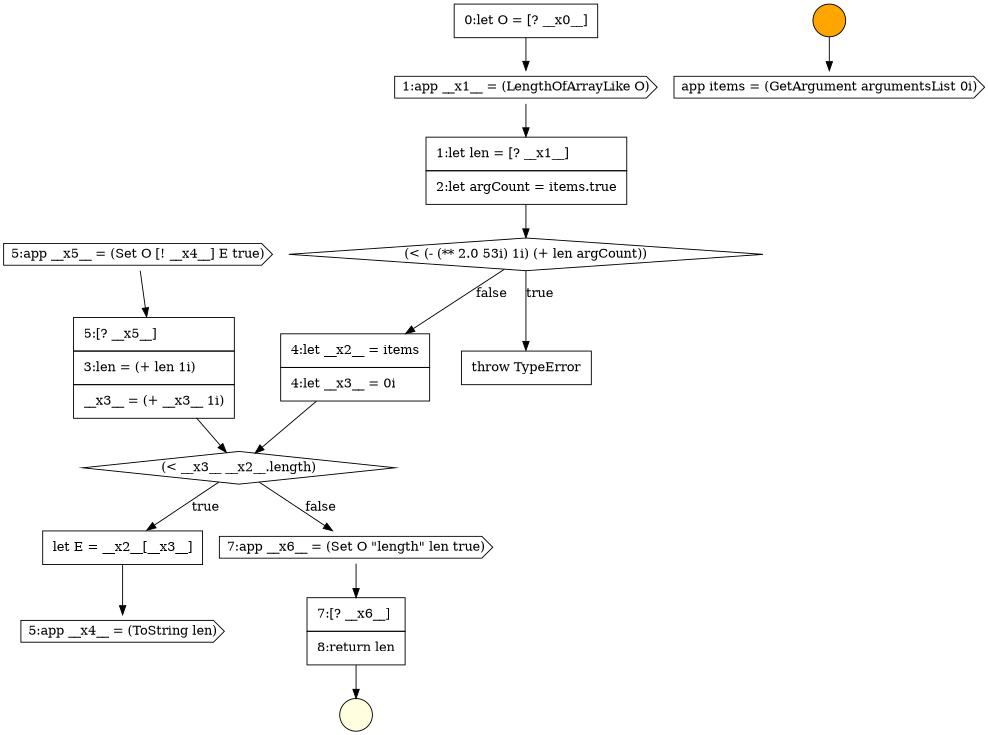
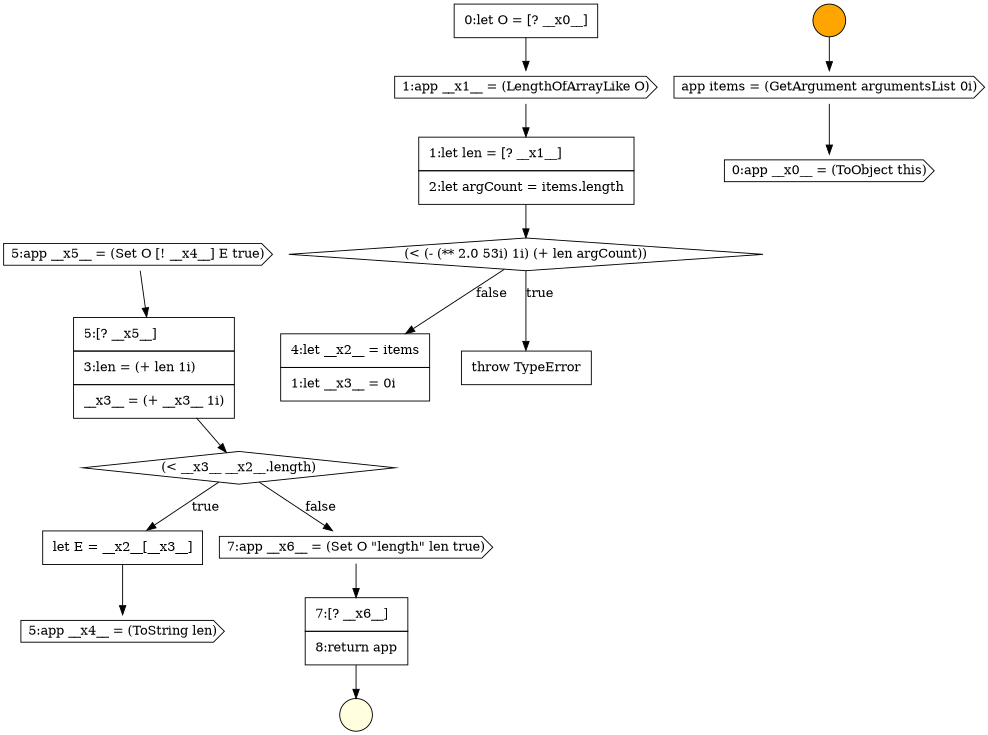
node "0:app __x0__ = (ToObject this)": added
node "1:let len = [? __x1__]": text "2:let argCount = items.true" -> "2:let argCount = items.length"
node "4:let __x2__ = items": text "4:let __x3__ = 0i" -> "1:let __x3__ = 0i"
edge "4:let __x2__ = items" -> "(< __x3__ __x2__.length)": removed
node "7:[? __x6__]": text "8:return len" -> "8:return app"
